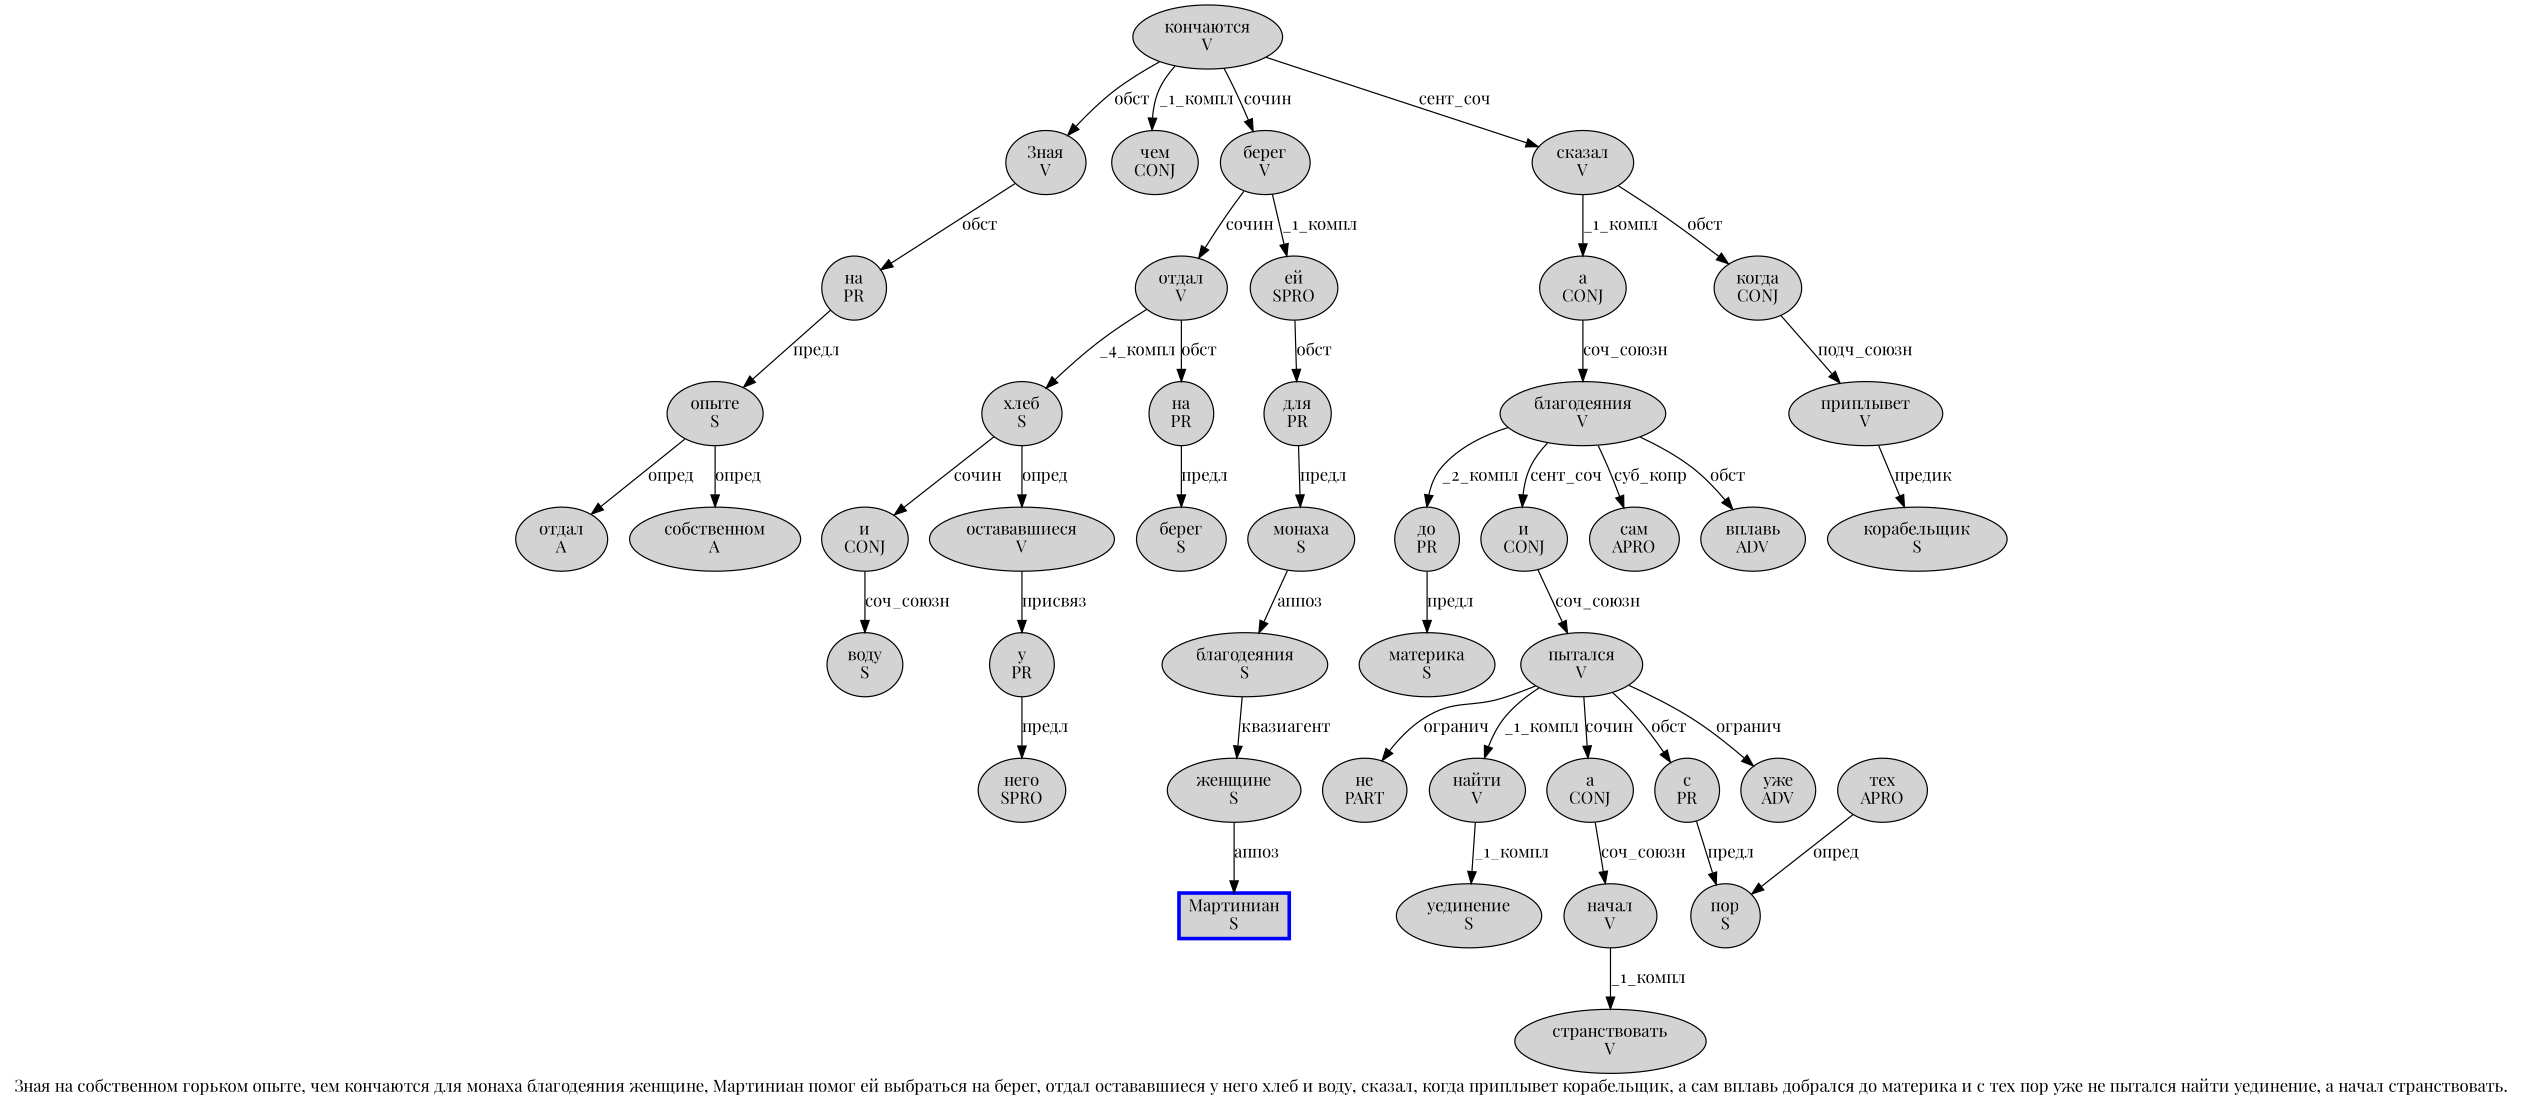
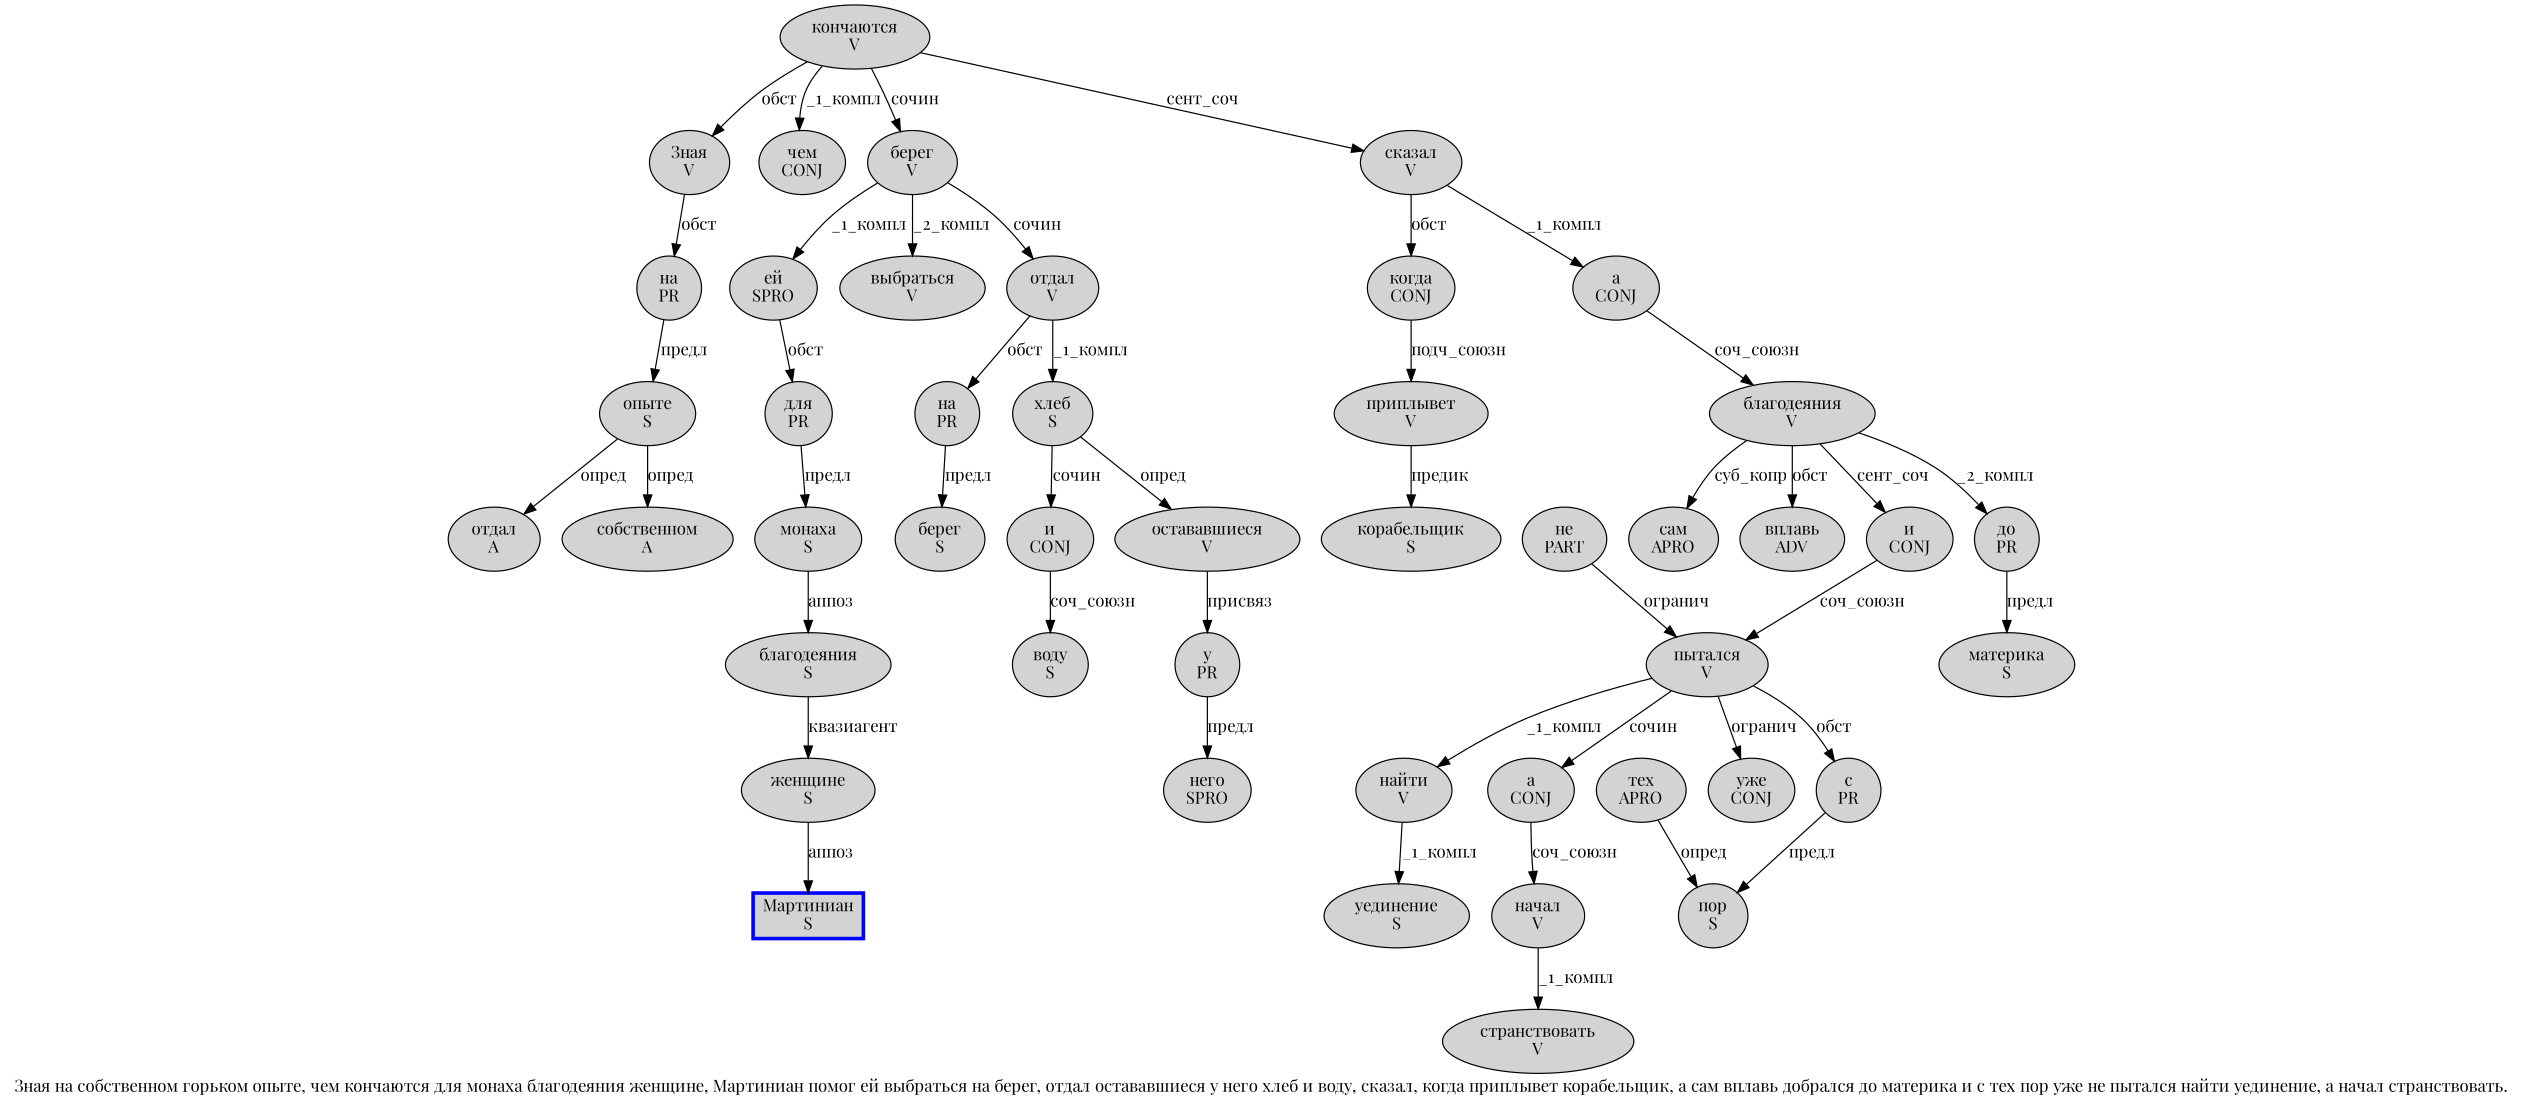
node "выбраться V": added
edge "отдал V" -> "хлеб S": label "_4_компл" -> "_1_компл"
edge "пытался V" -> "не PART": reversed
node "уже ADV": label "уже ADV" -> "уже CONJ"
